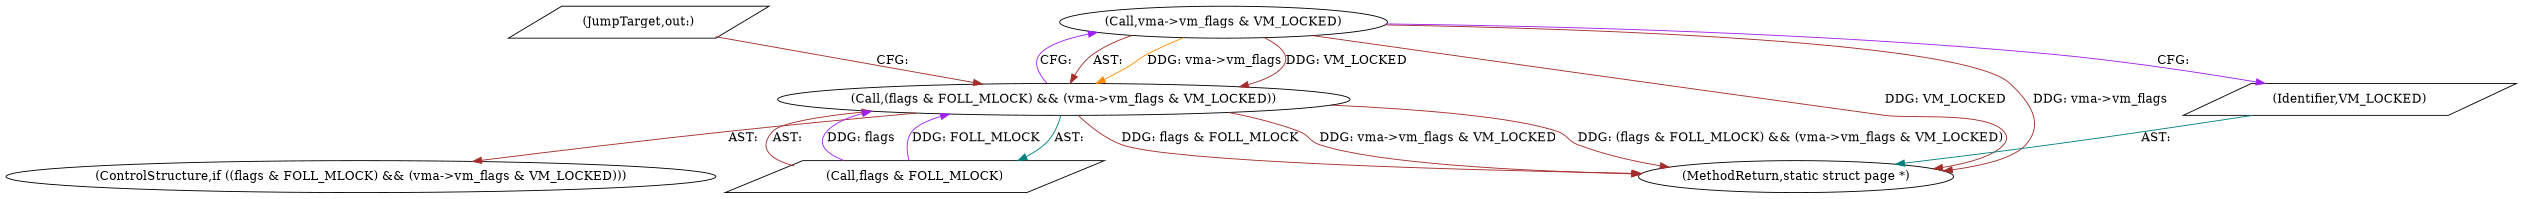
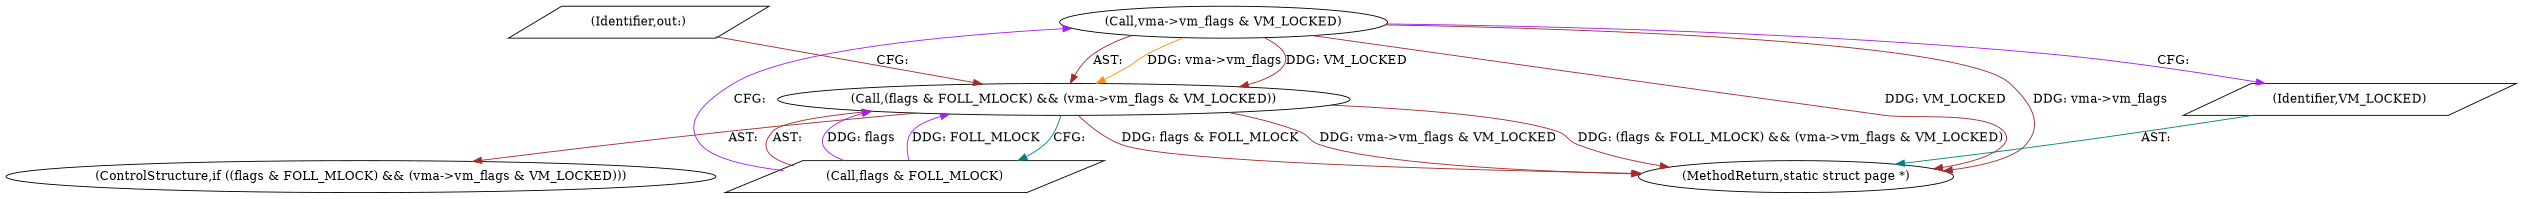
node "(JumpTarget,out:)": label "(JumpTarget,out:)" -> "(Identifier,out:)"
edge "(Call,(flags & FOLL_MLOCK) && (vma->vm_flags & VM_LOCKED))" -> "(Call,vma->vm_flags & VM_LOCKED)": now "(Call,flags & FOLL_MLOCK)" -> "(Call,vma->vm_flags & VM_LOCKED)"
edge "(Call,(flags & FOLL_MLOCK) && (vma->vm_flags & VM_LOCKED))" -> "(Call,flags & FOLL_MLOCK)": label "AST: " -> "CFG: "
